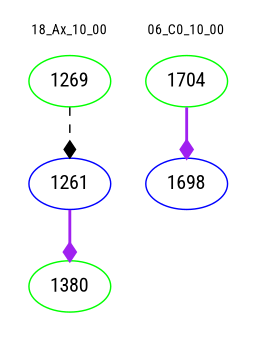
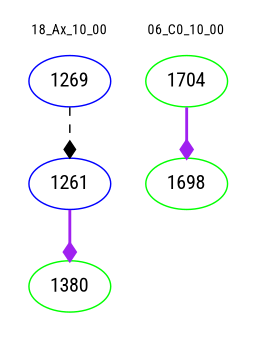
node "1269": color green -> blue
node "1698": color blue -> green
